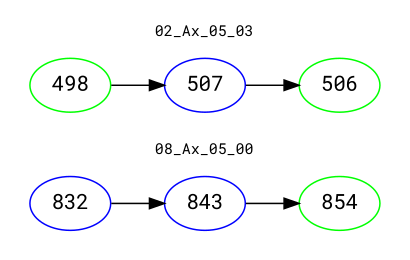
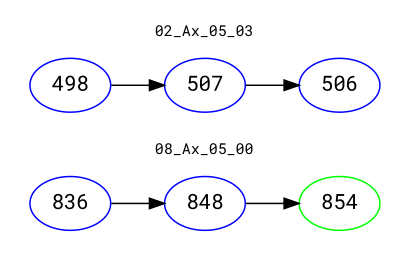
node "498": color green -> blue
node "506": color green -> blue
node "832": label "832" -> "836"
node "843": label "843" -> "848"
